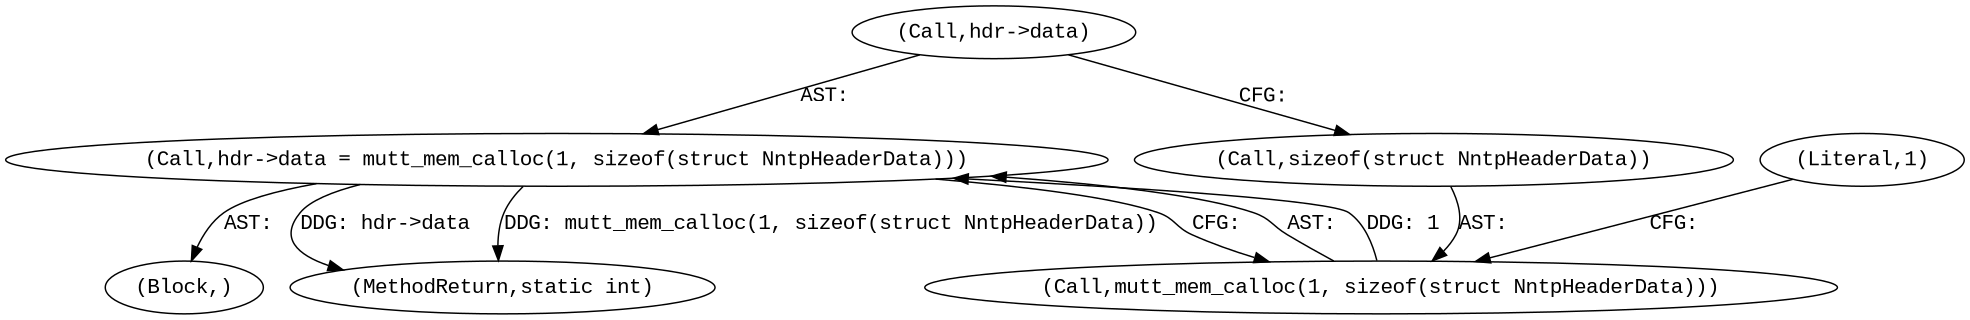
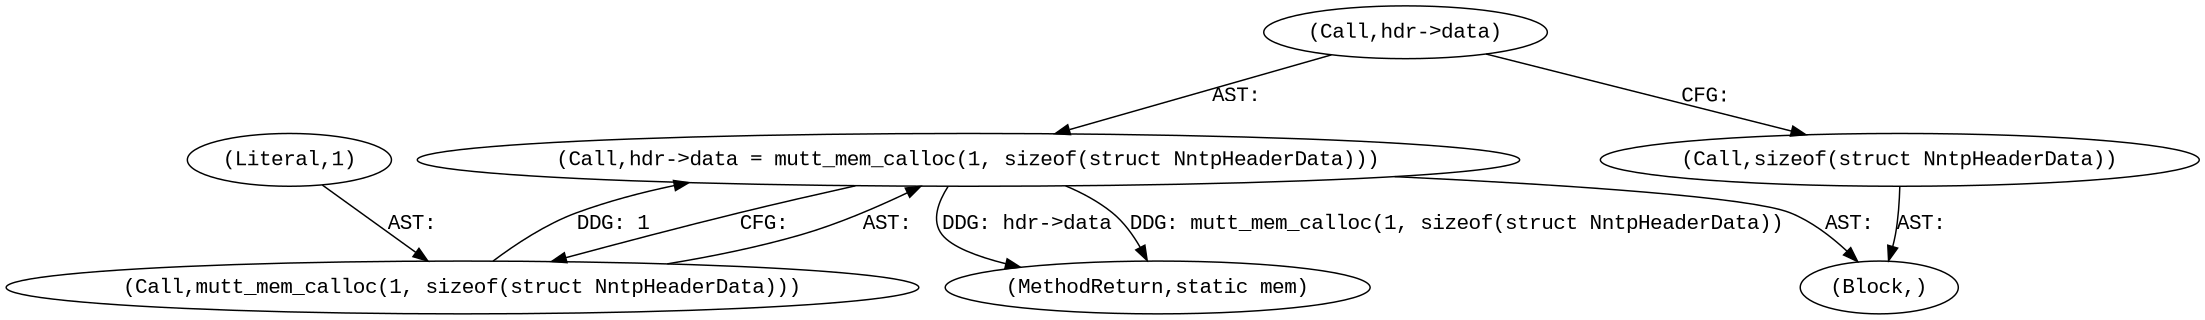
edge "(Call,sizeof(struct NntpHeaderData))" -> "(Call,mutt_mem_calloc(1, sizeof(struct NntpHeaderData)))": now "(Call,sizeof(struct NntpHeaderData))" -> "(Block,)"
edge "(Literal,1)" -> "(Call,mutt_mem_calloc(1, sizeof(struct NntpHeaderData)))": label "CFG: " -> "AST: "
node "(MethodReturn,static int)": label "(MethodReturn,static int)" -> "(MethodReturn,static mem)"
